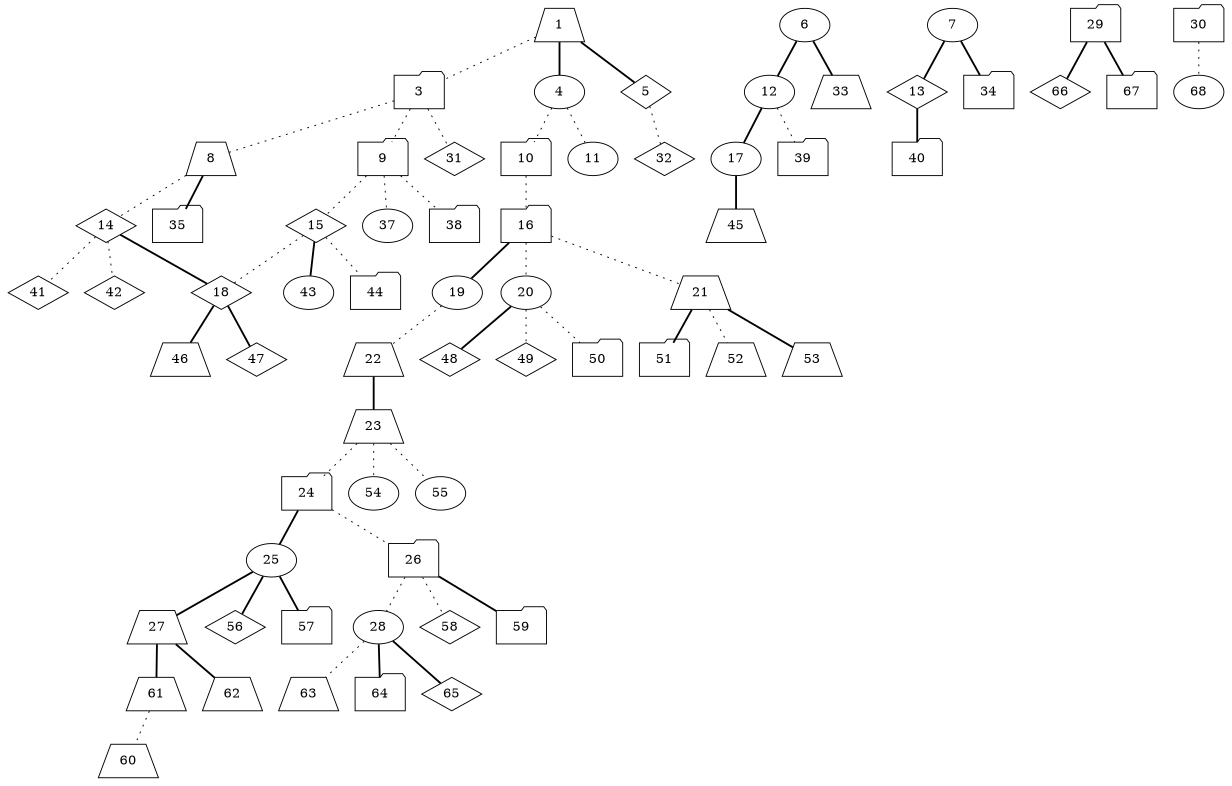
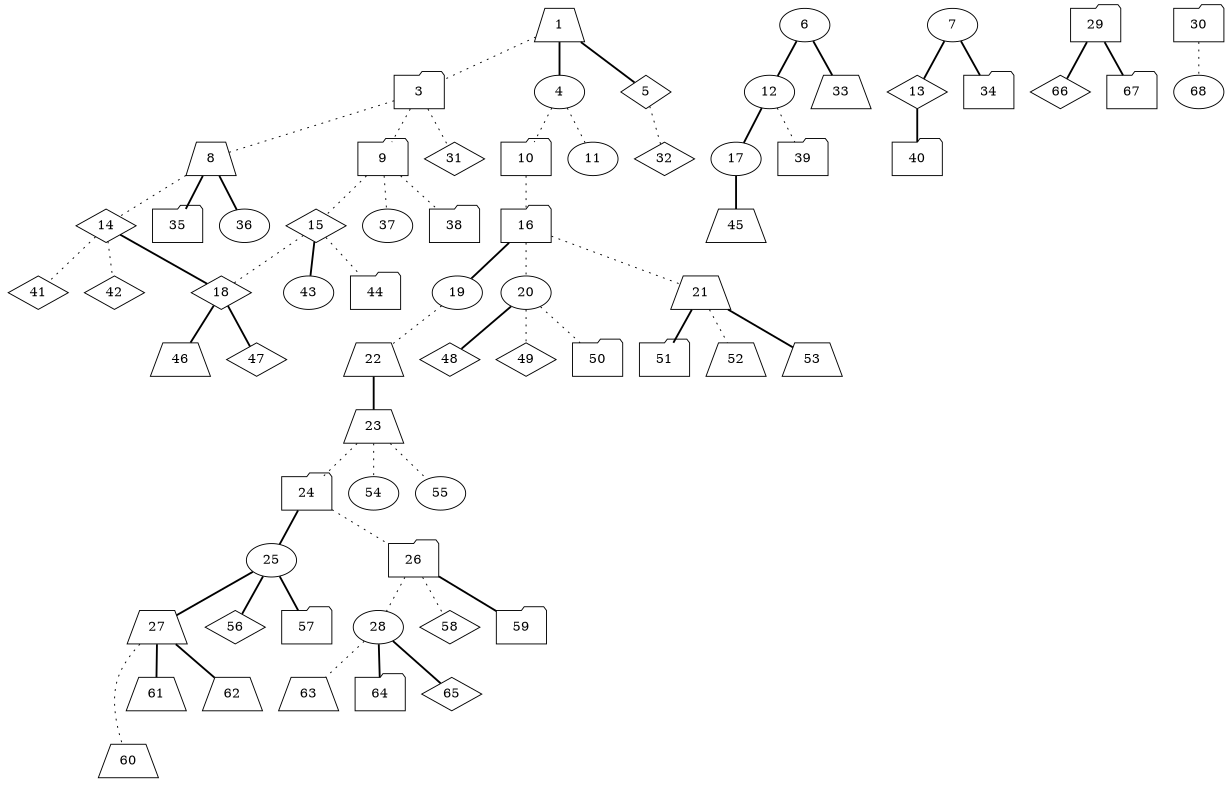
node "36": added
edge "61" -- "60": now "27" -- "60"
